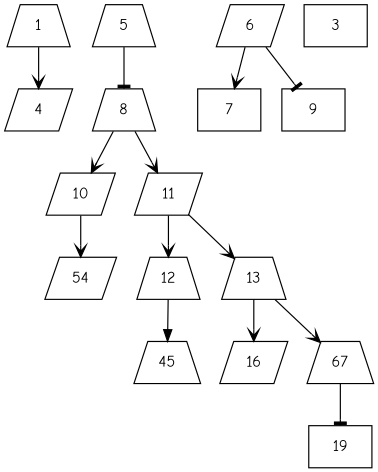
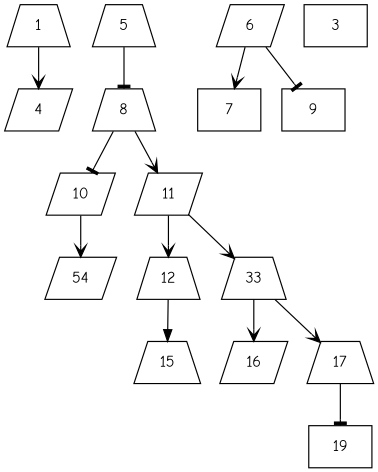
edge "8" -> "10": arrowhead vee -> tee
node "13": label "13" -> "33"
node "45": label "45" -> "15"
node "67": label "67" -> "17"
